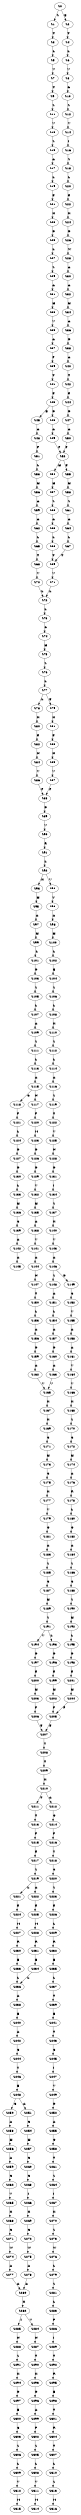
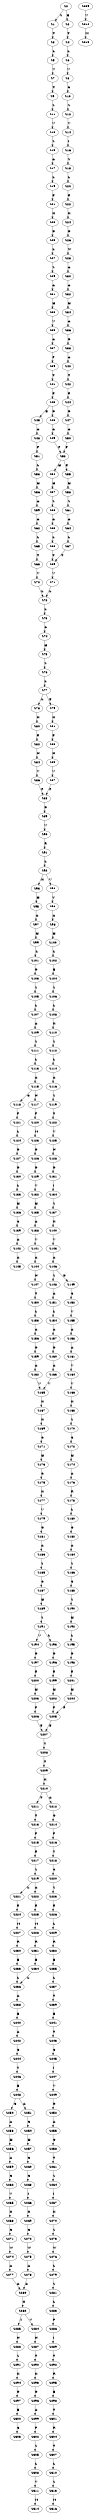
node "S306": removed
